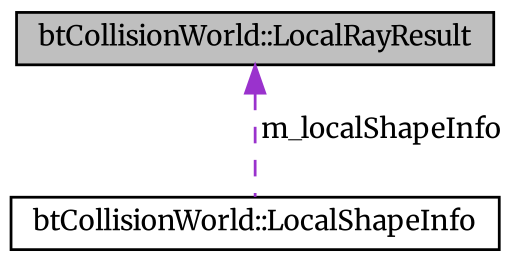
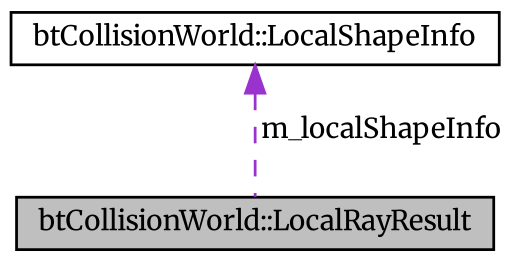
edge "btCollisionWorld::LocalShapeInfo" -> "btCollisionWorld::LocalRayResult": reversed
